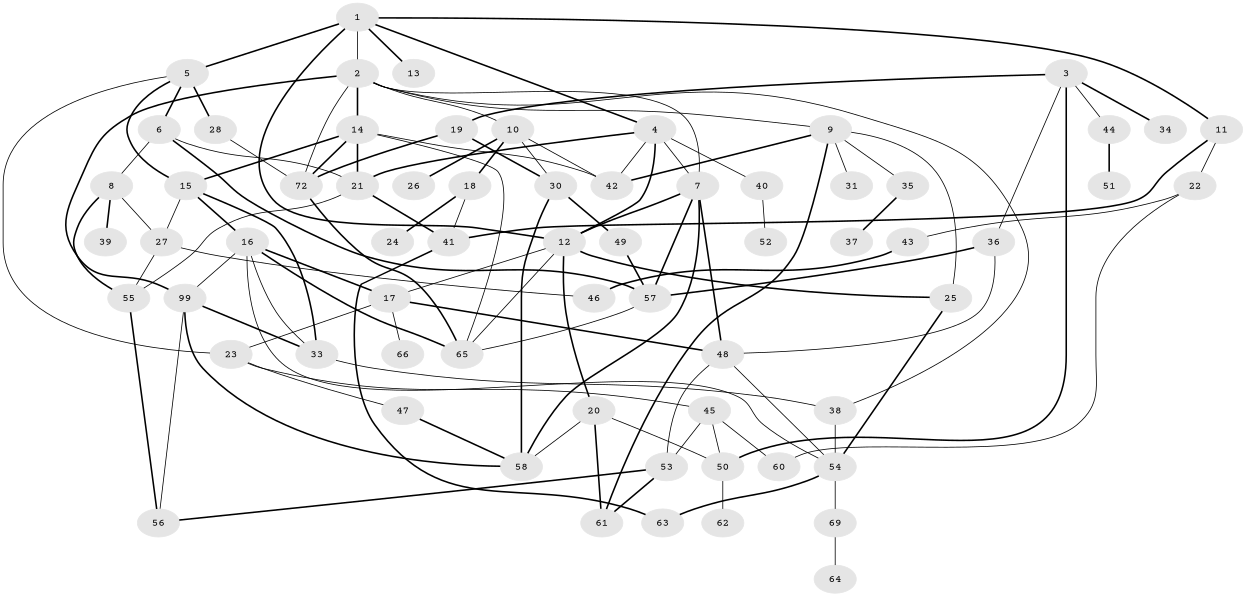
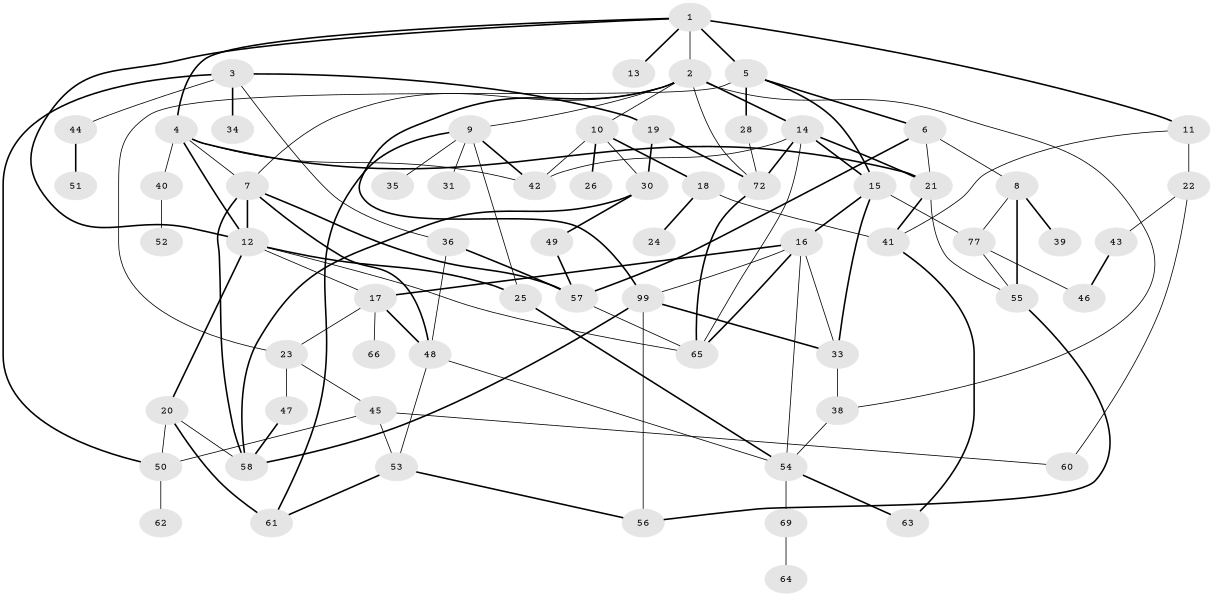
edge "11" -- "41": style bold -> solid
node "27": label "27" -> "77"
node "37": removed
